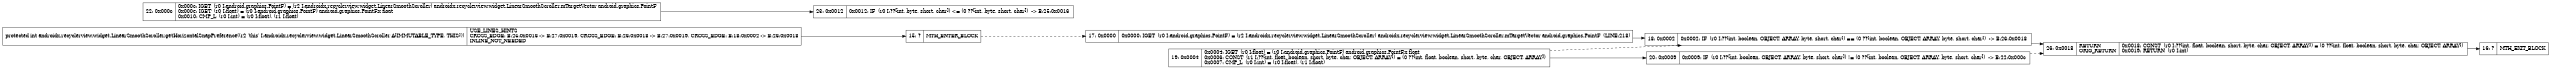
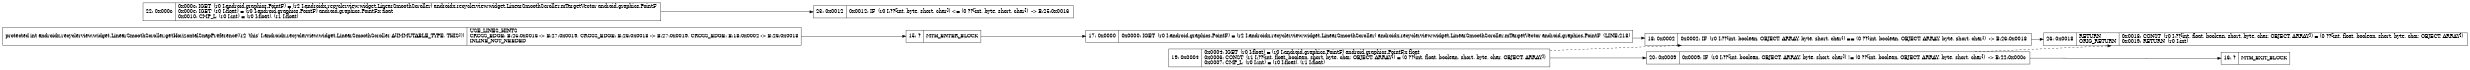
edge "15: ?" -> "17: 0x0000": style dashed -> solid
edge "26: 0x0018" -> "16: ?": now "20: 0x0009" -> "16: ?"
